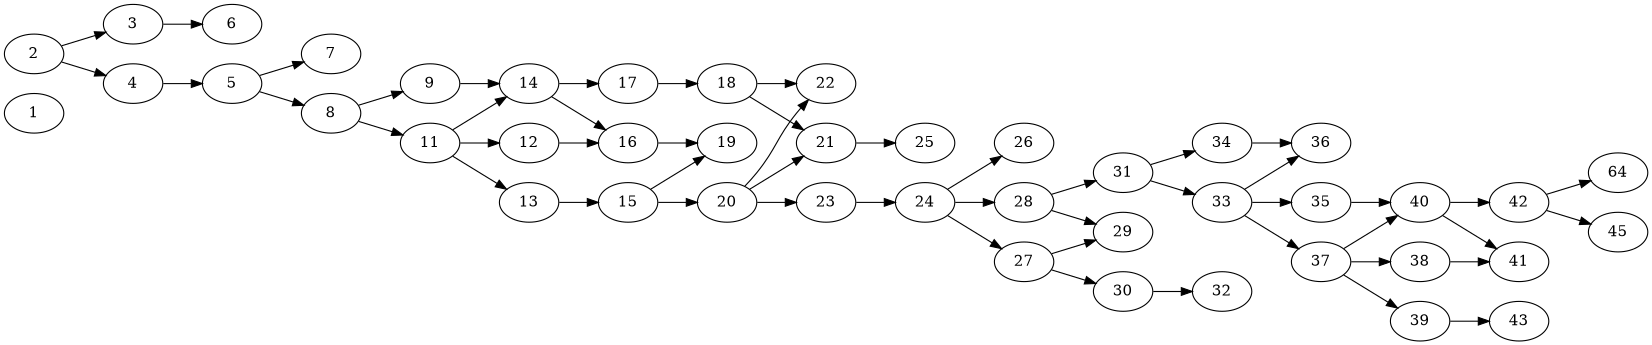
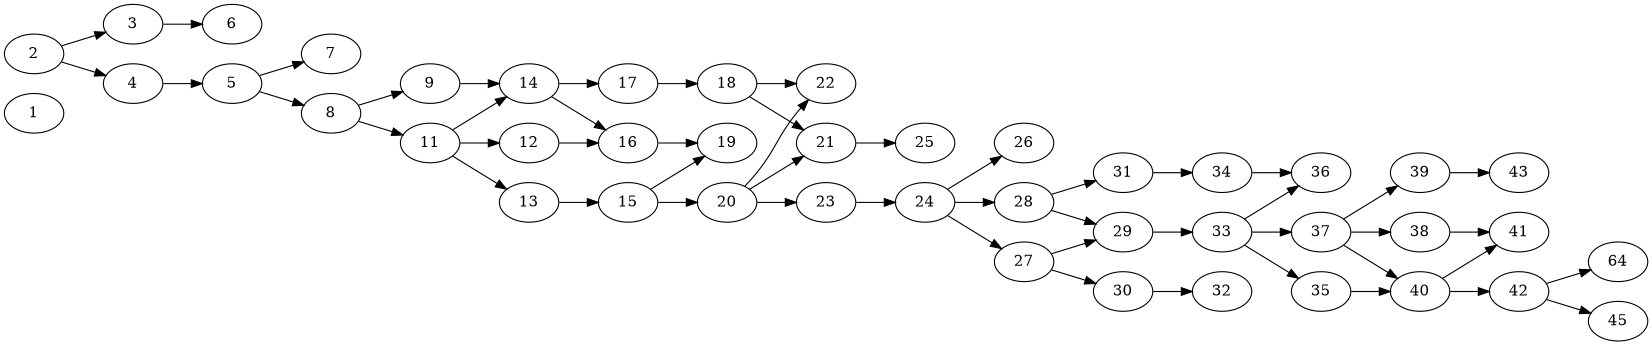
edge "31" -> "33": now "29" -> "33"
